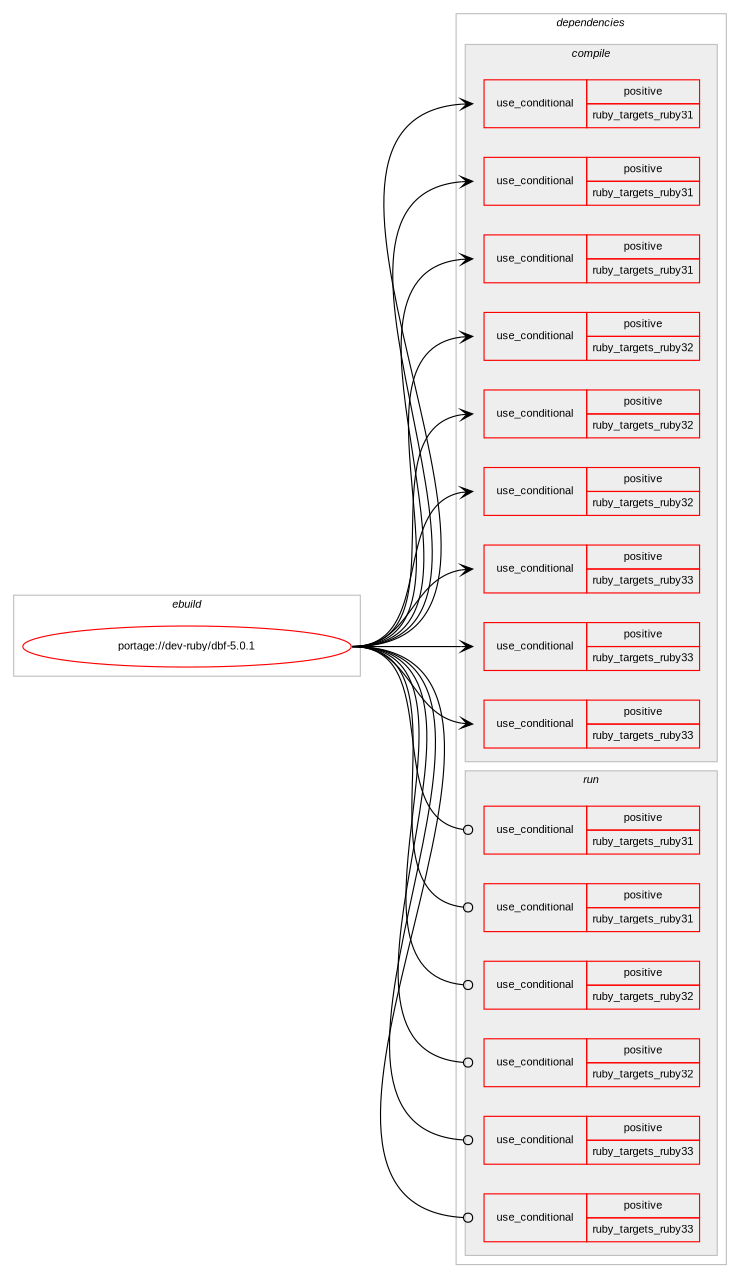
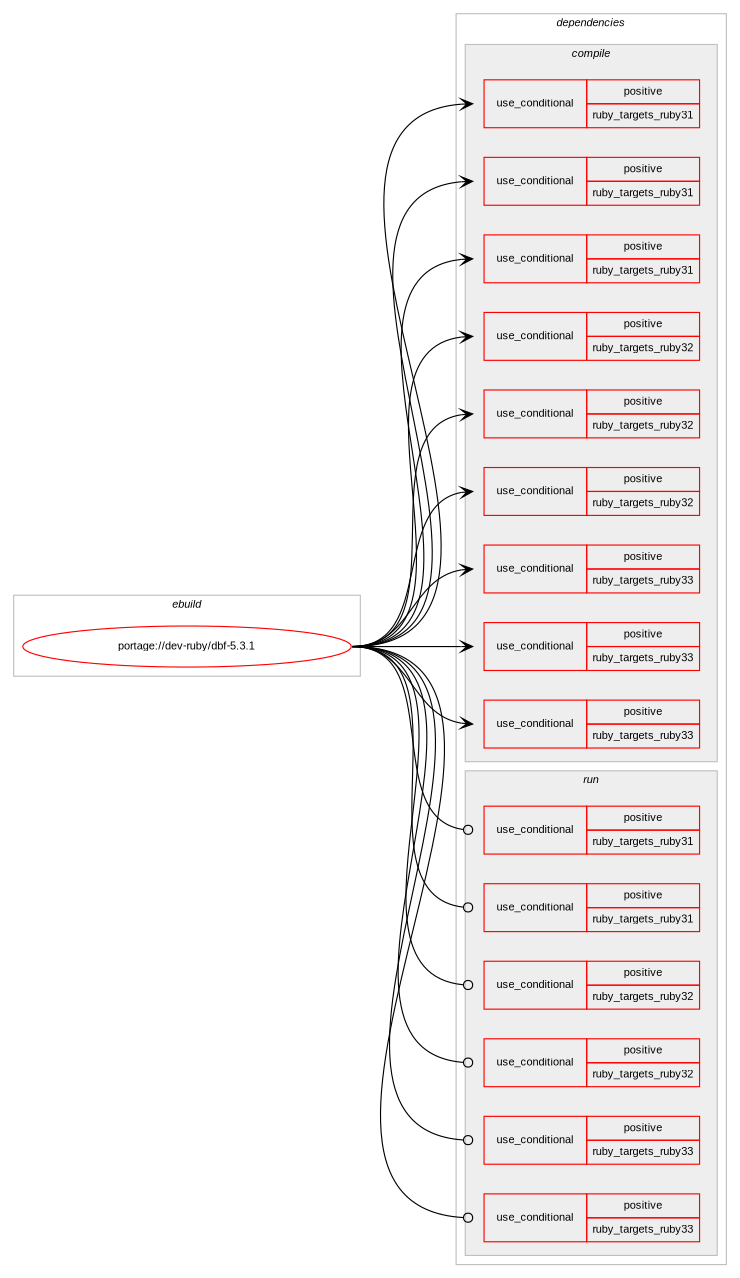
node "portage://dev-ruby/dbf-5.0.1": label "portage://dev-ruby/dbf-5.0.1" -> "portage://dev-ruby/dbf-5.3.1"
